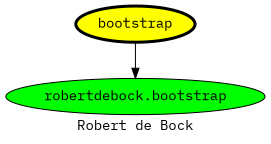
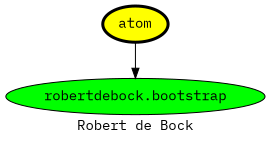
node "bootstrap": label "bootstrap" -> "atom"
